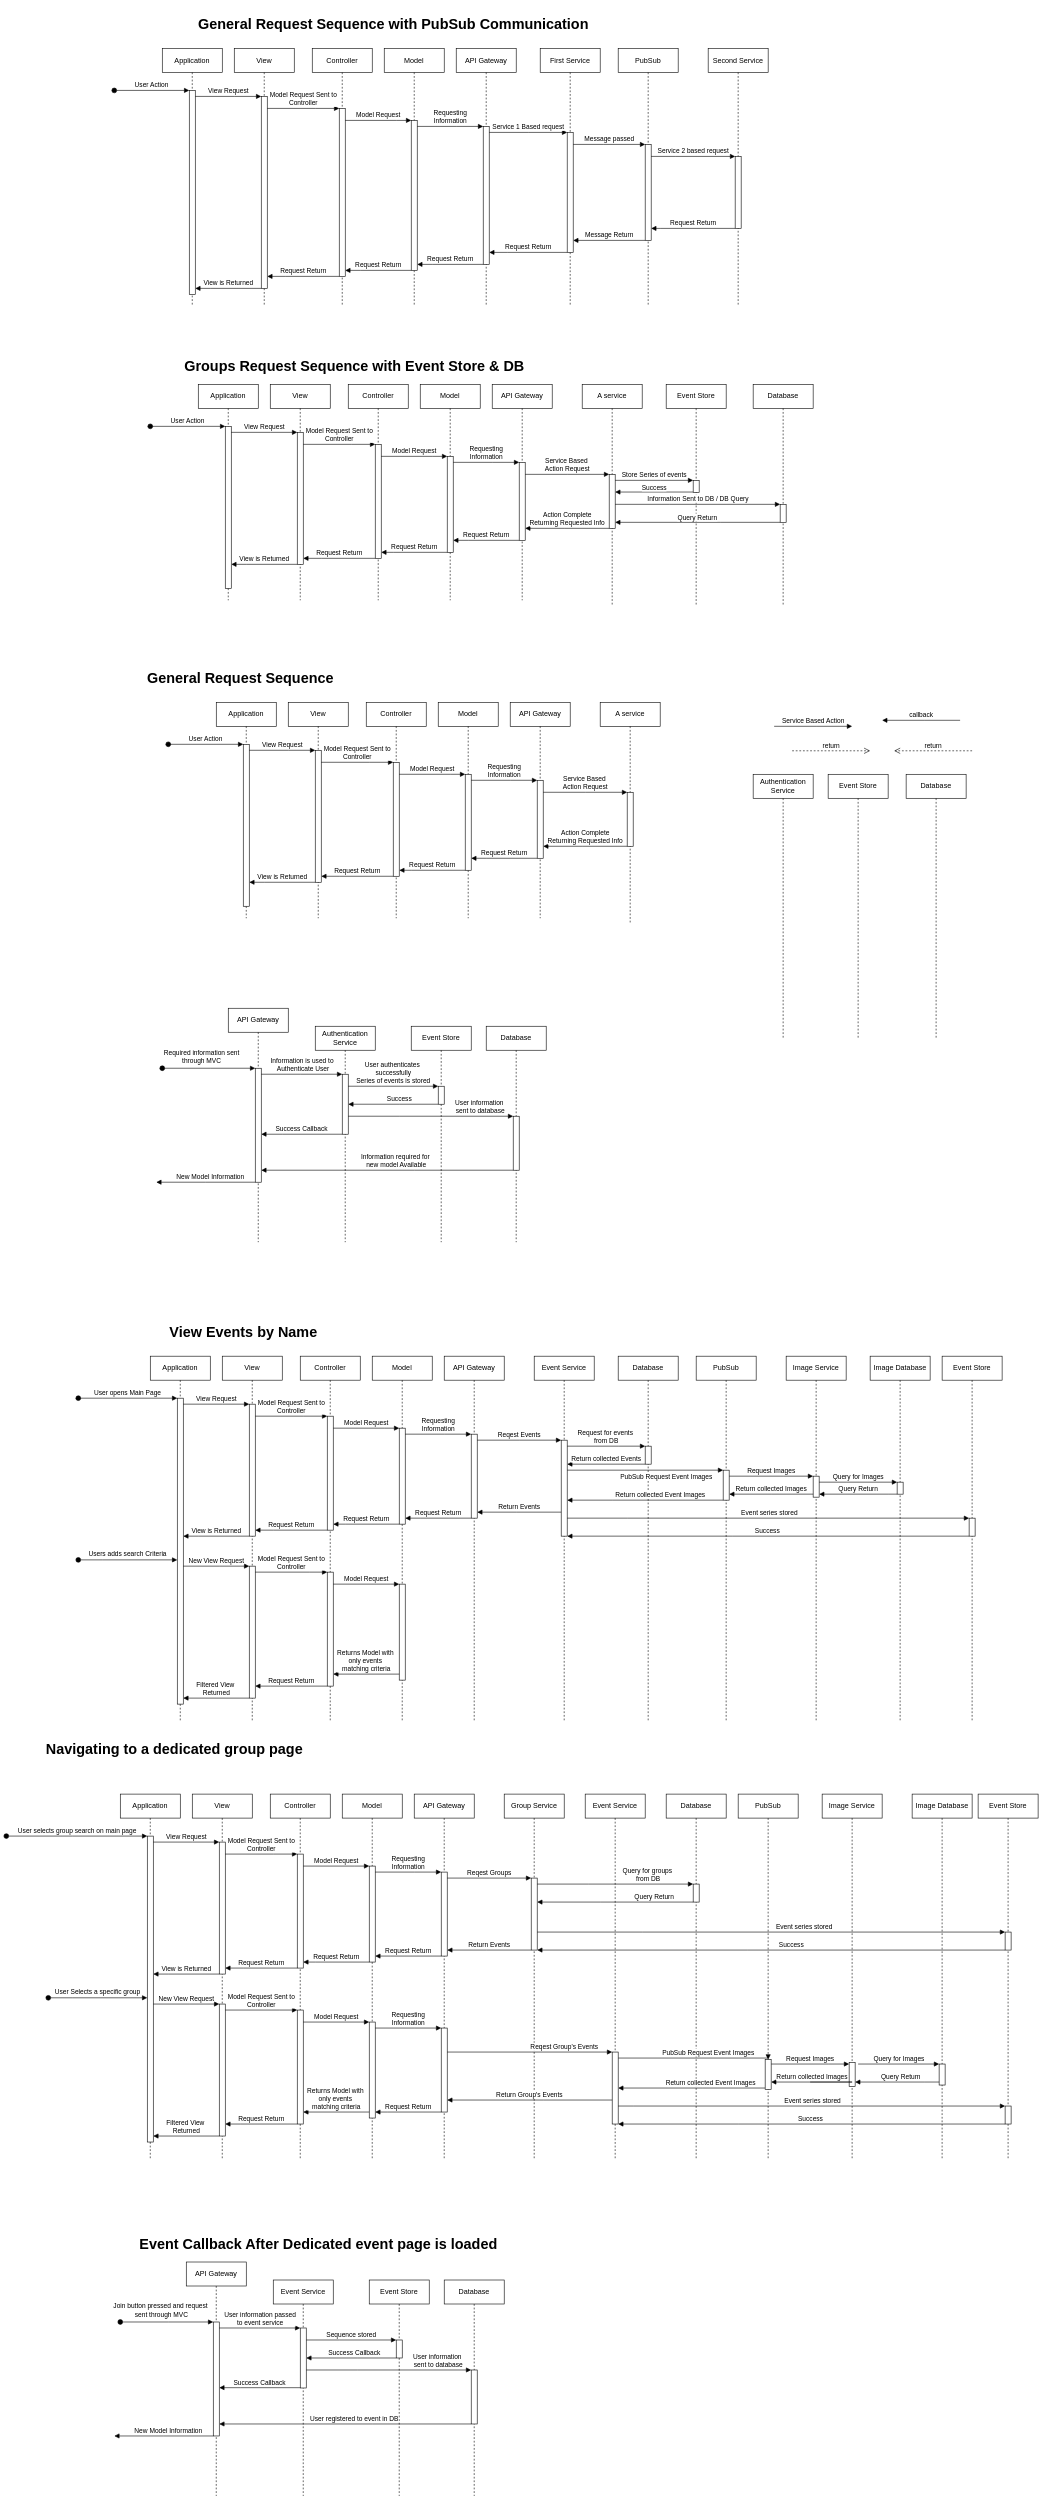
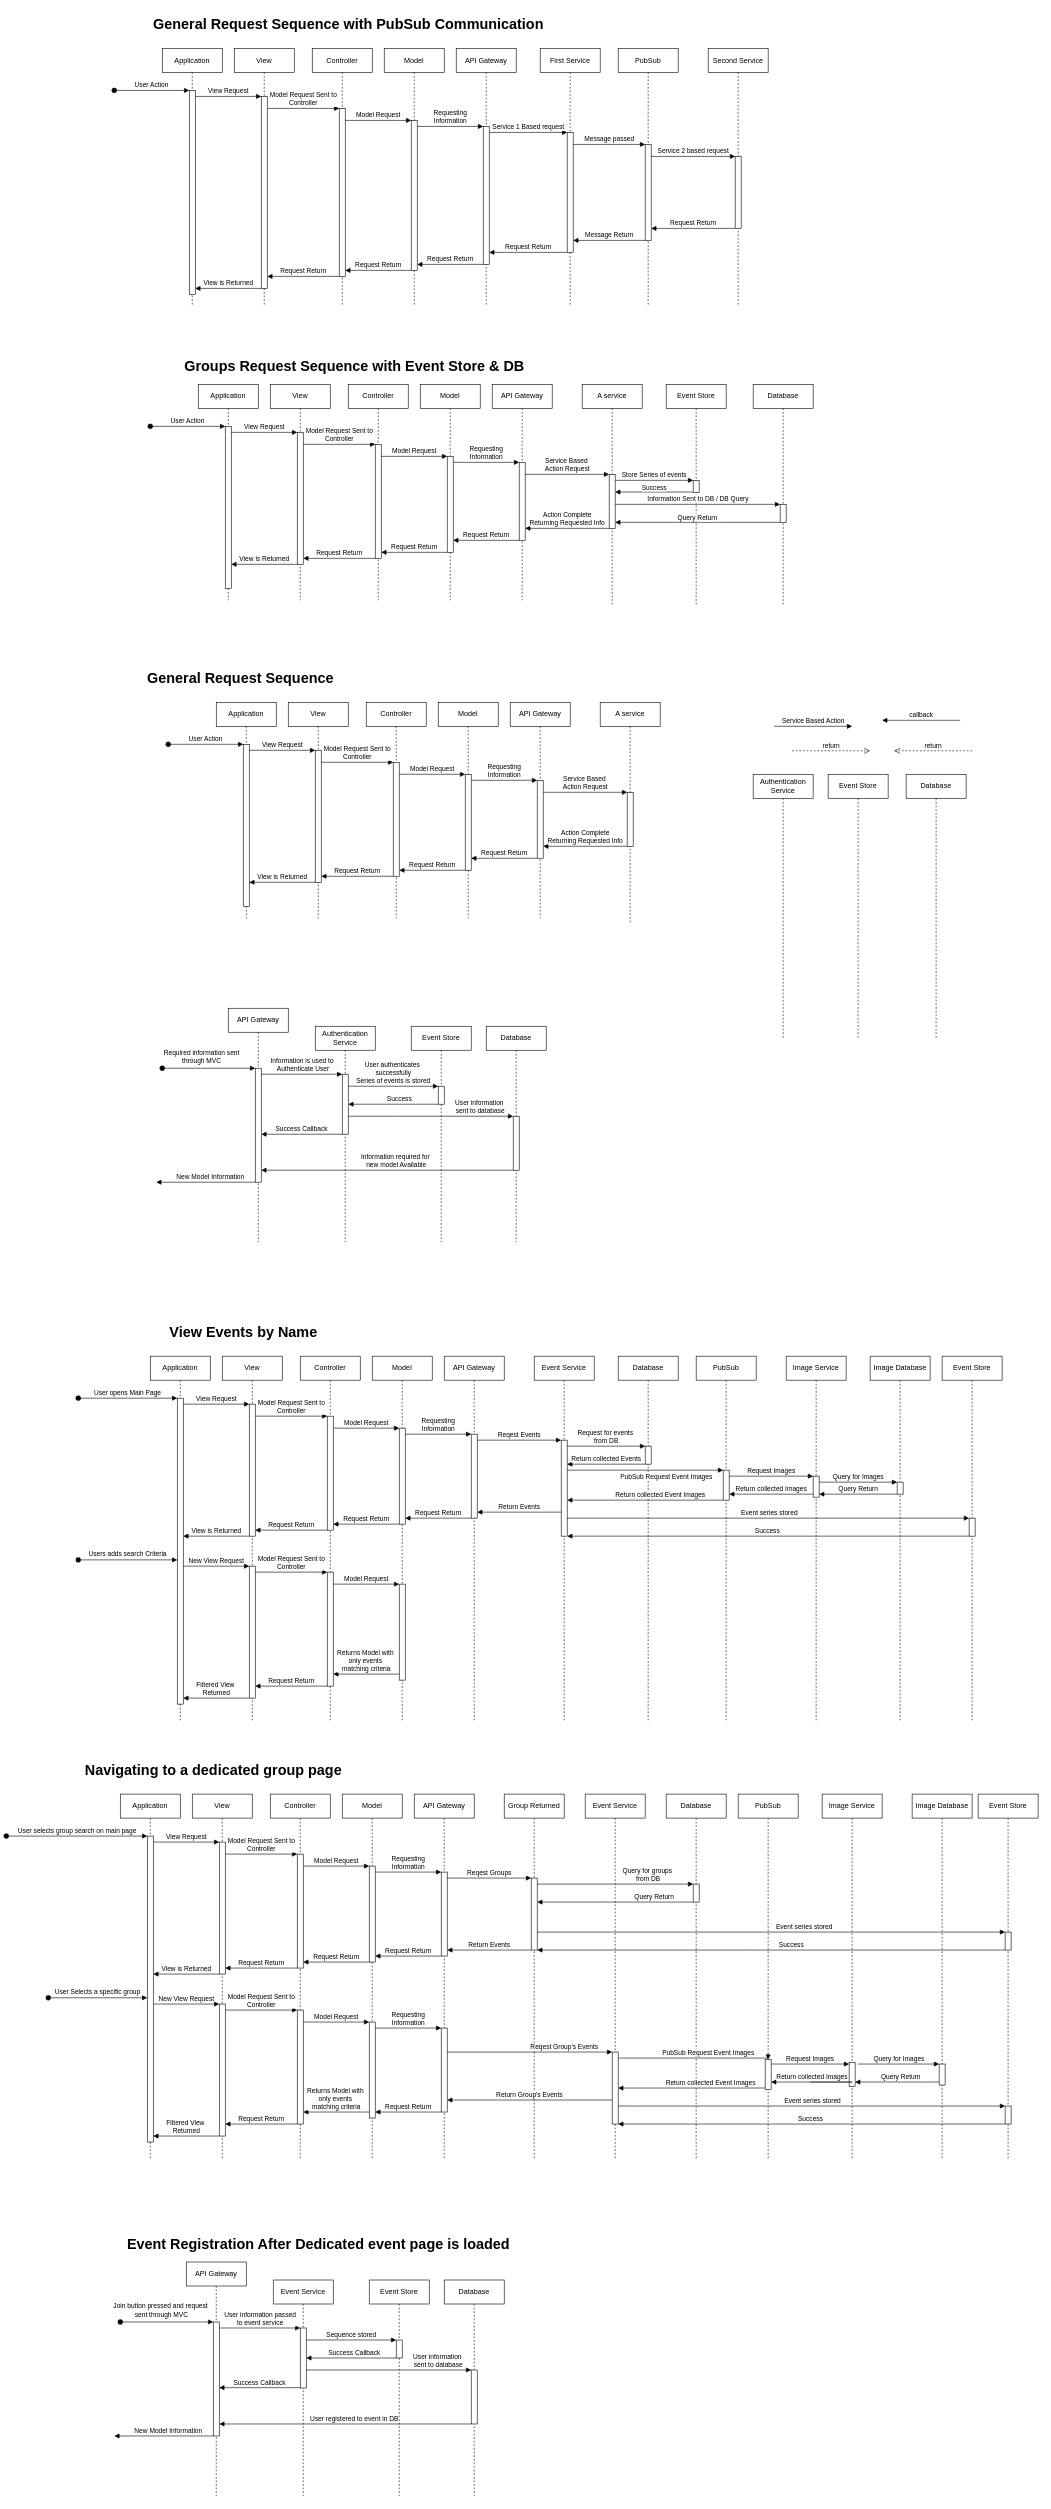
node "General Request Sequence with PubSub Communication": moved (393, 24) -> (348, 24)
node "Navigating to a dedicated group page": moved (174, 1749) -> (213, 1770)
node "Group Service": label "Group Service" -> "Group Returned"
node "Event Callback After Dedicated event page is loaded": label "Event Callback After Dedicated event page is loaded" -> "Event Registration After Dedicated event page is loaded"
